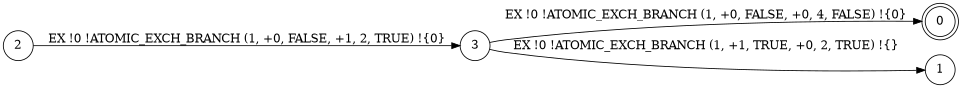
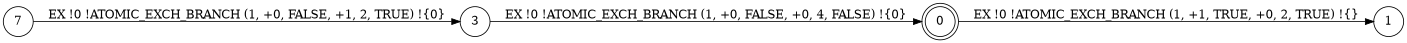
node "2": label "2" -> "7"
edge "3" -> "1": now "0" -> "1"
